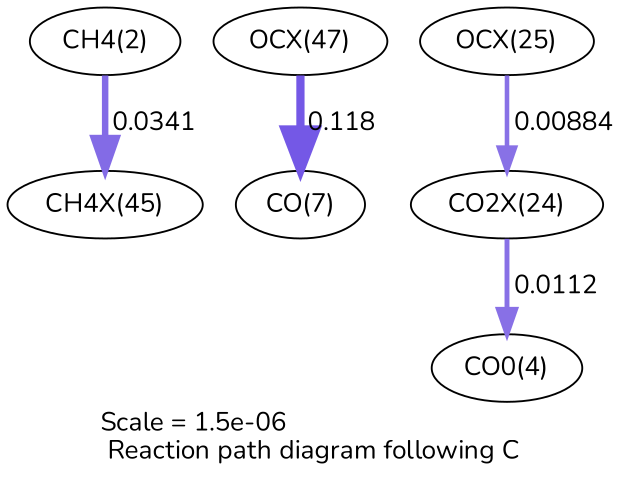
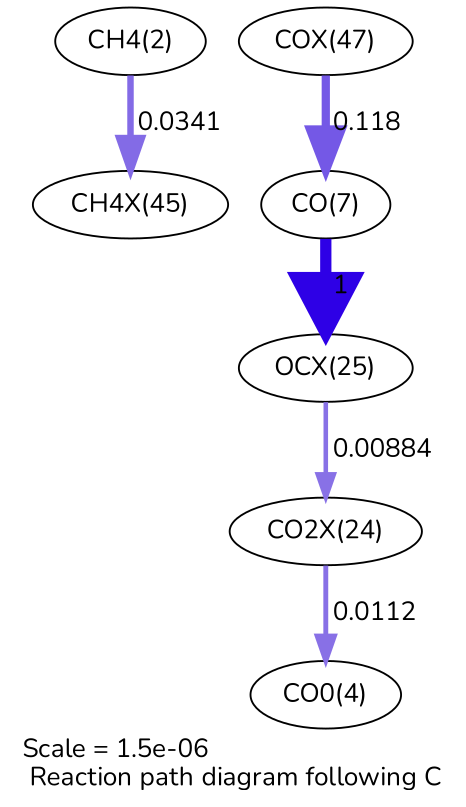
node "OCX(47)": label "OCX(47)" -> "COX(47)"
edge "CO(7)" -> "OCX(25)": added, label "1"
